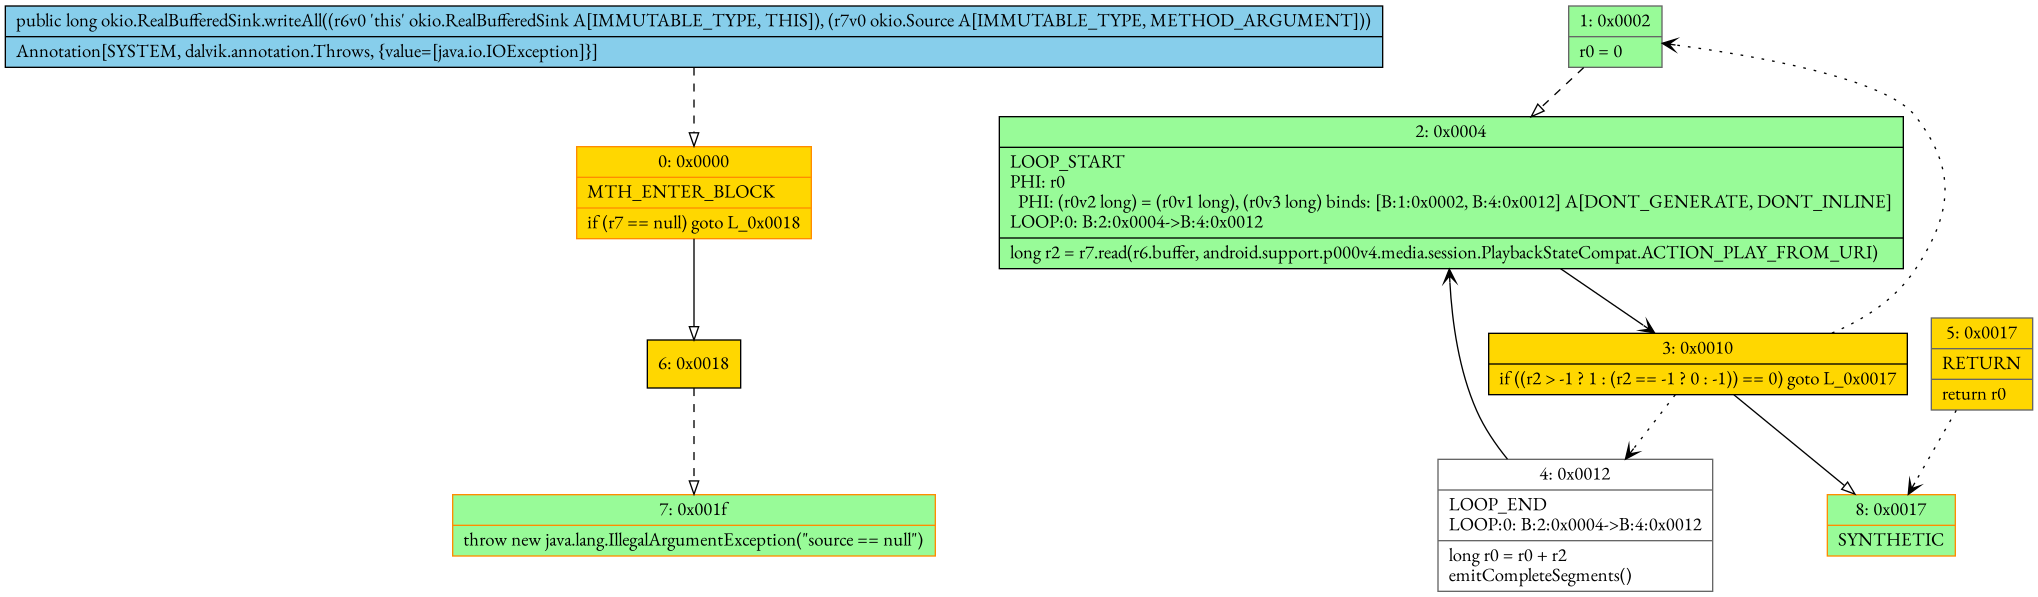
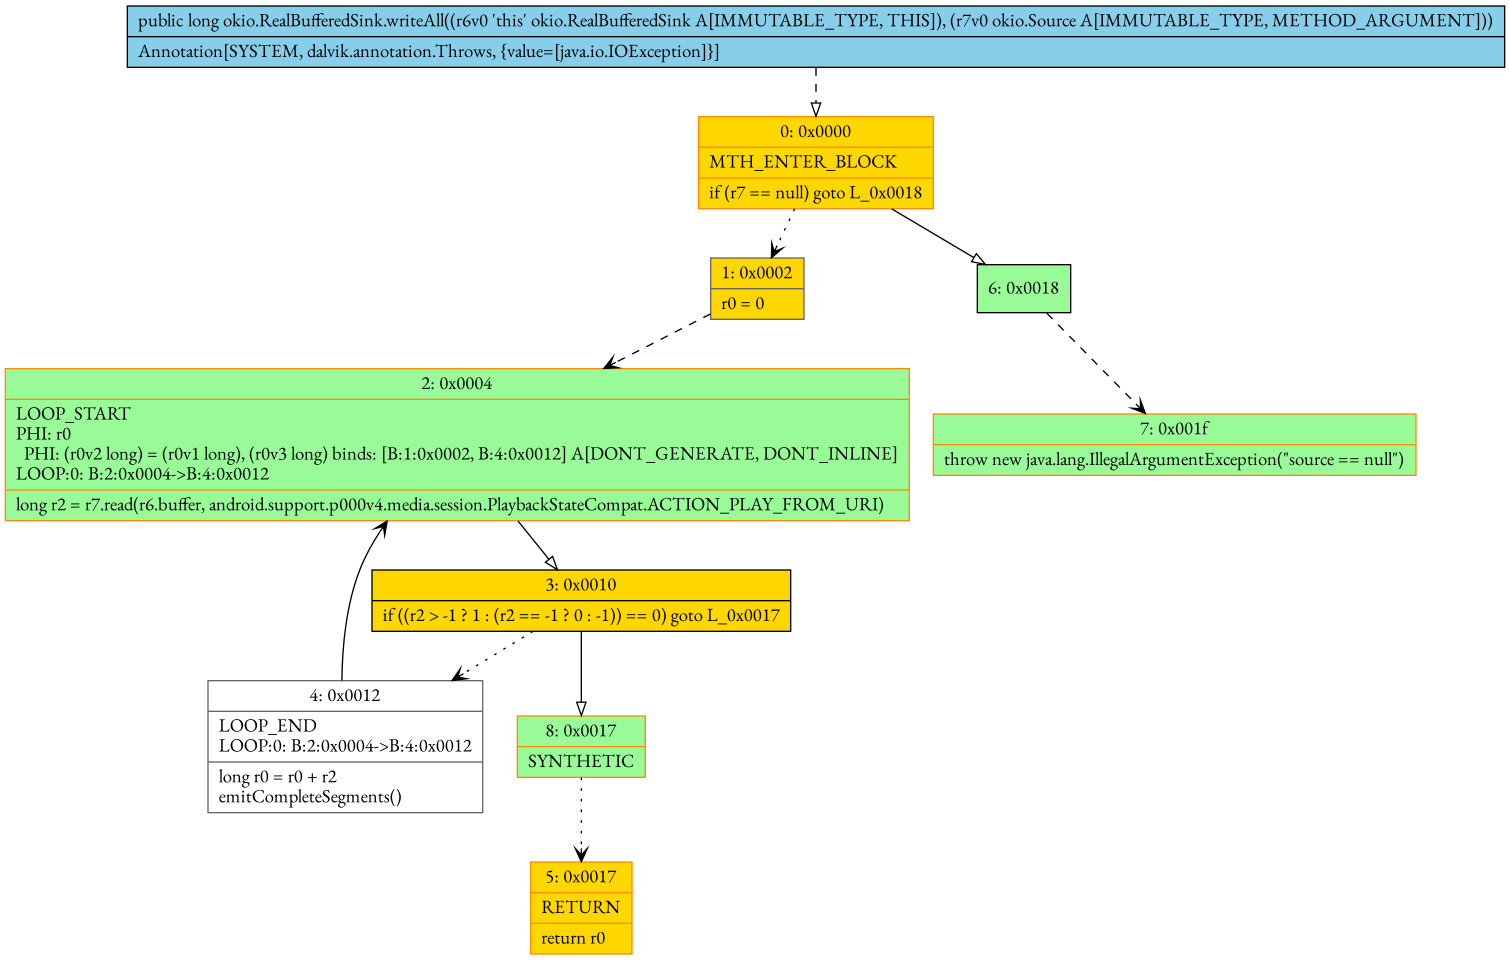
node "1: 0x0002": fillcolor palegreen -> gold
edge "1: 0x0002" -> "2: 0x0004": arrowhead onormal -> vee
edge "3: 0x0010" -> "1: 0x0002": now "0: 0x0000" -> "1: 0x0002"
node "2: 0x0004": color black -> darkorange
edge "2: 0x0004" -> "3: 0x0010": arrowhead vee -> onormal
node "6: 0x0018": fillcolor gold -> palegreen
node "5: 0x0017": color gray40 -> darkorange
edge "6: 0x0018" -> "7: 0x001f": arrowhead onormal -> vee
edge "5: 0x0017" -> "8: 0x0017": reversed
